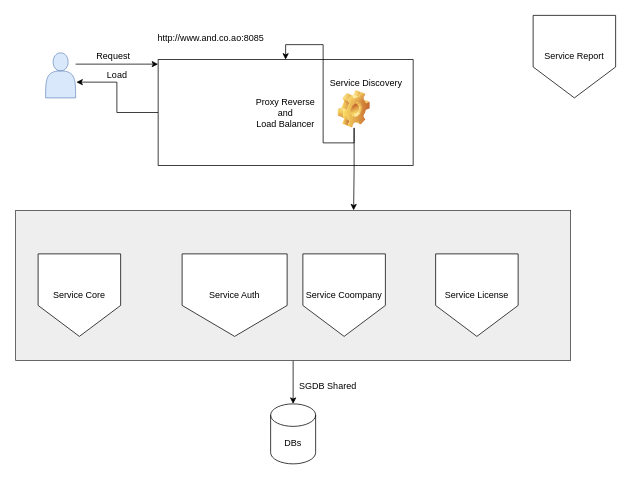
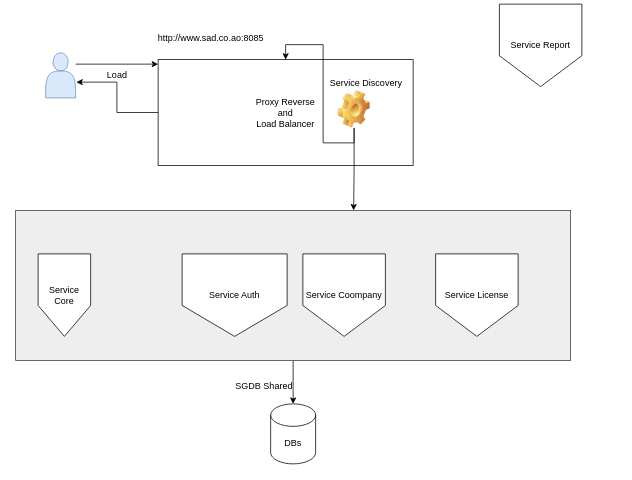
node "http://www.and.co.ao:8085": label "http://www.and.co.ao:8085" -> "http://www.sad.co.ao:8085"
node "Request": removed
node "Service Report": moved (574, 57) -> (540, 45)
node "Service Core": size 83x83 -> 53x83
node "SGDB Shared": moved (327, 386) -> (264, 386)
